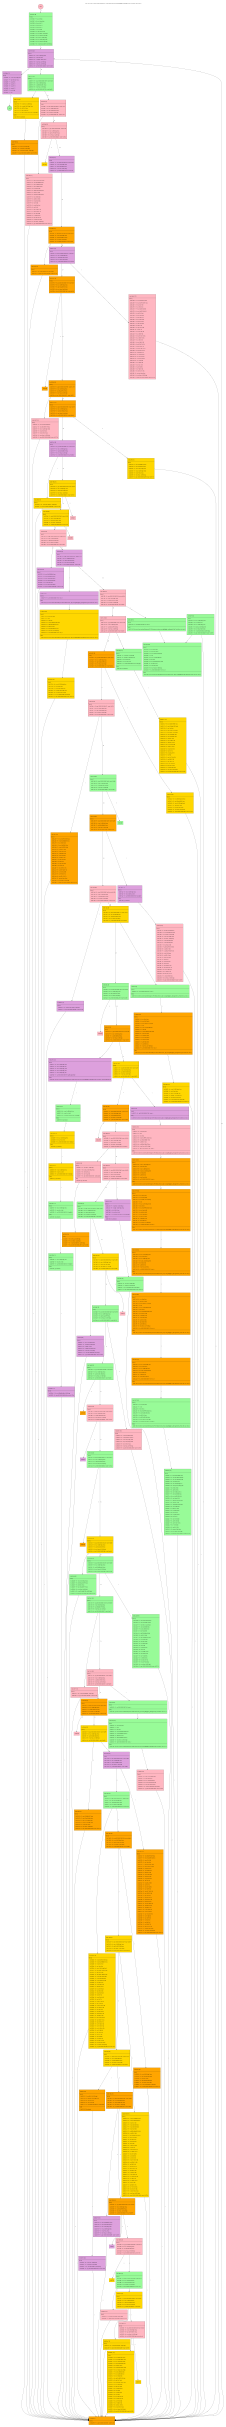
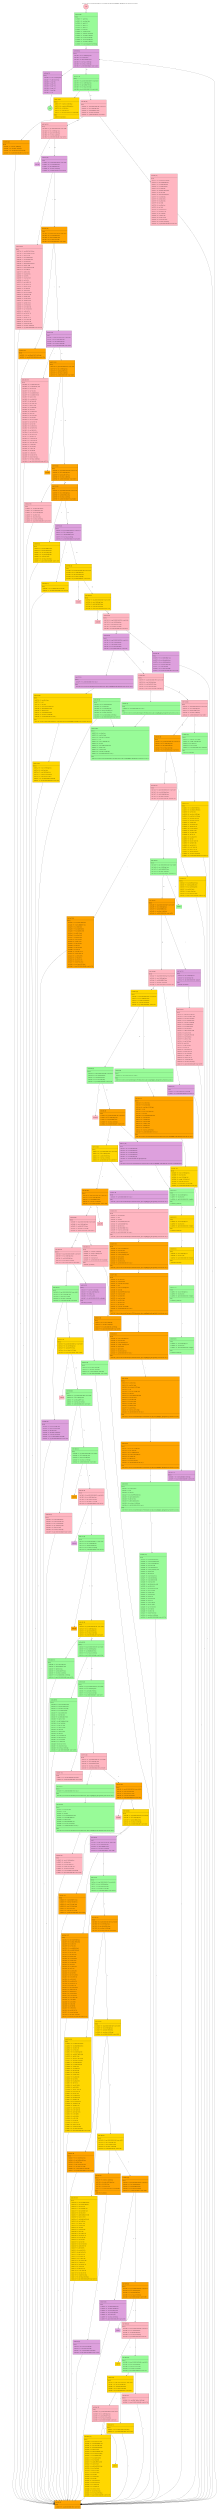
node "0x402d8c": fillcolor gold -> plum
node "0x4027cb [147]": added
